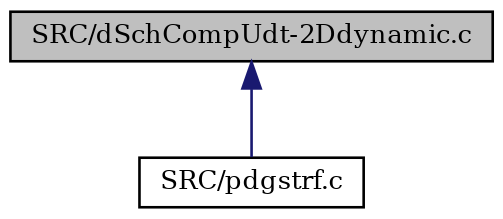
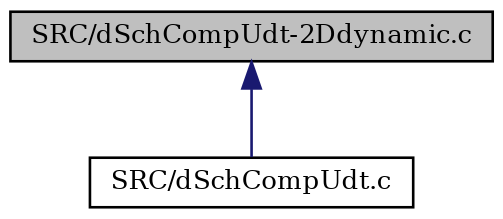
node "SRC/pdgstrf.c": label "SRC/pdgstrf.c" -> "SRC/dSchCompUdt.c"
